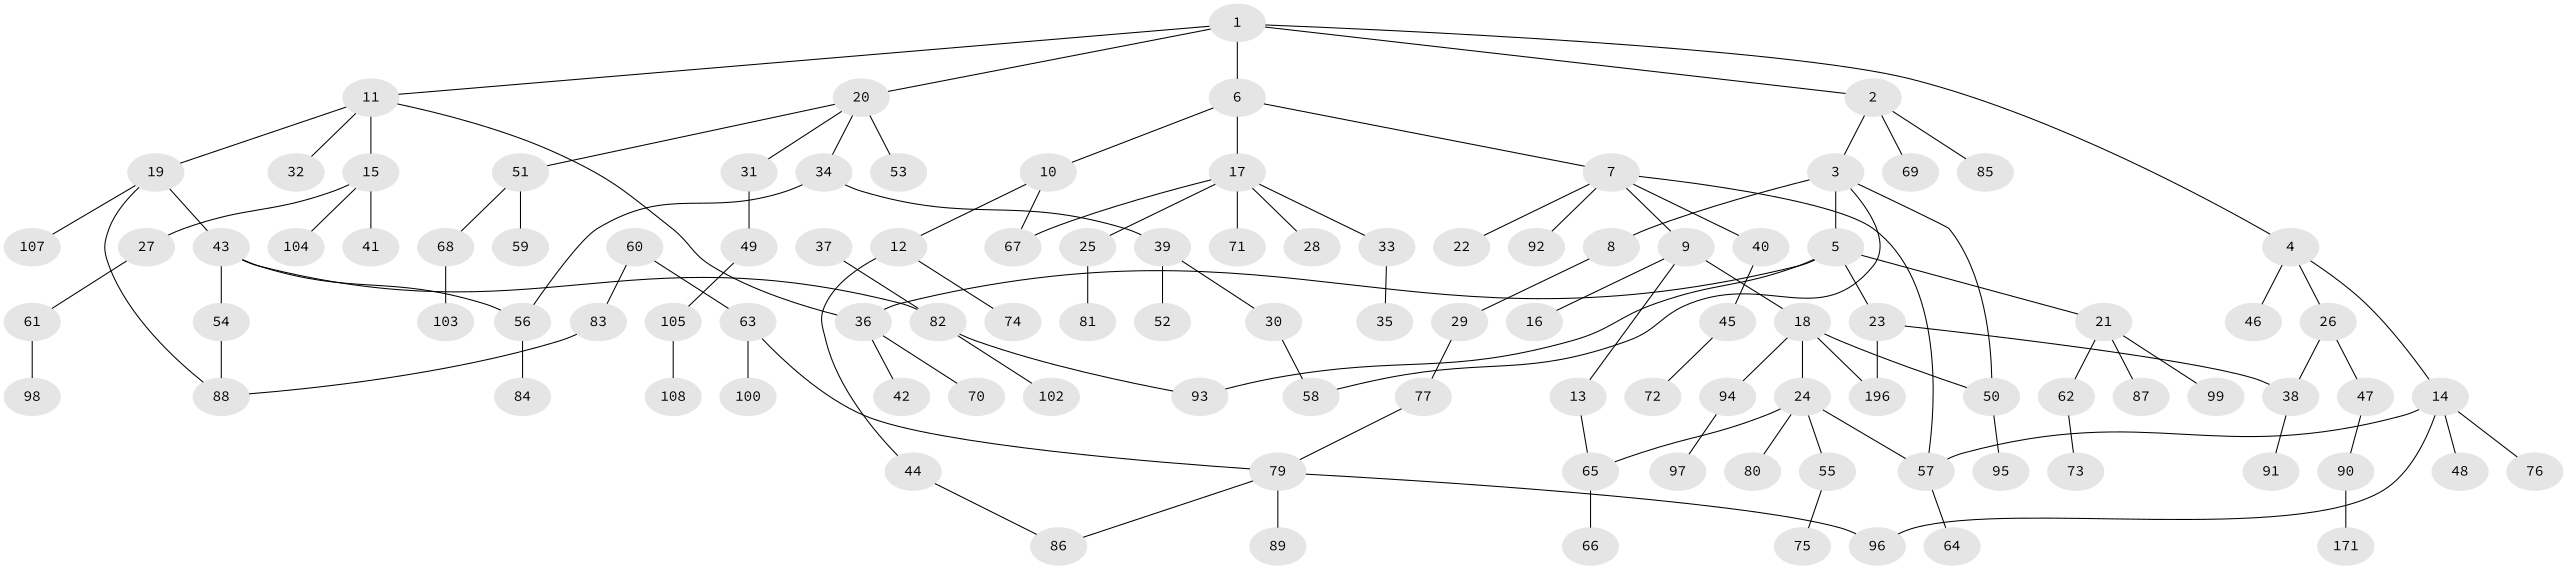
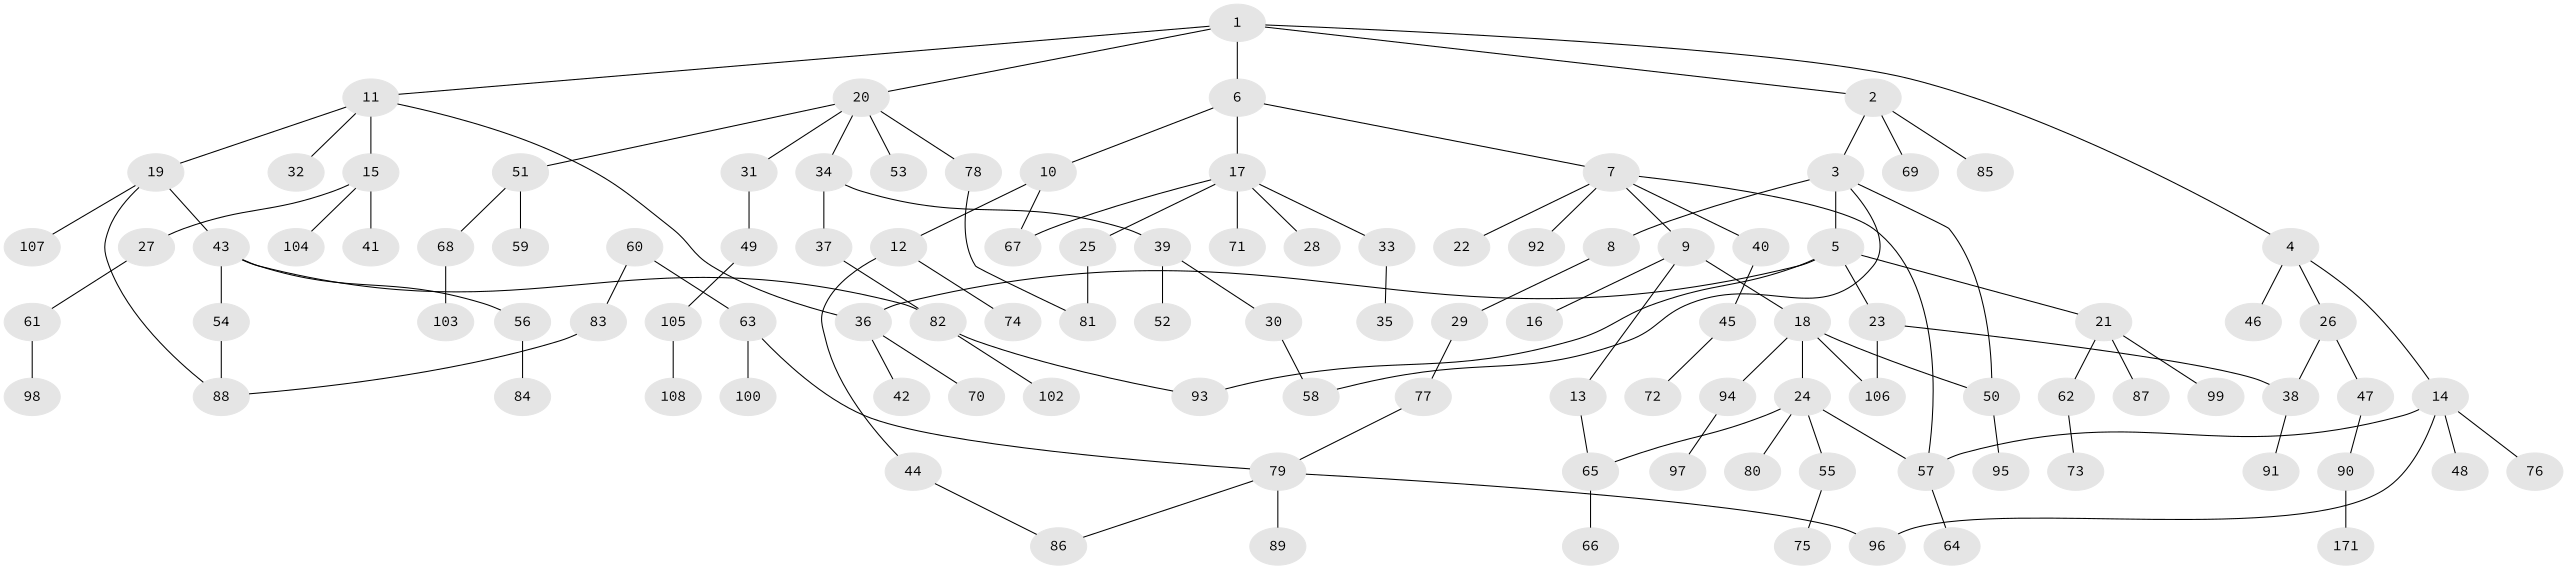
node "78": added
edge "34" -- "56": now "34" -- "37"
node "196": label "196" -> "106"
